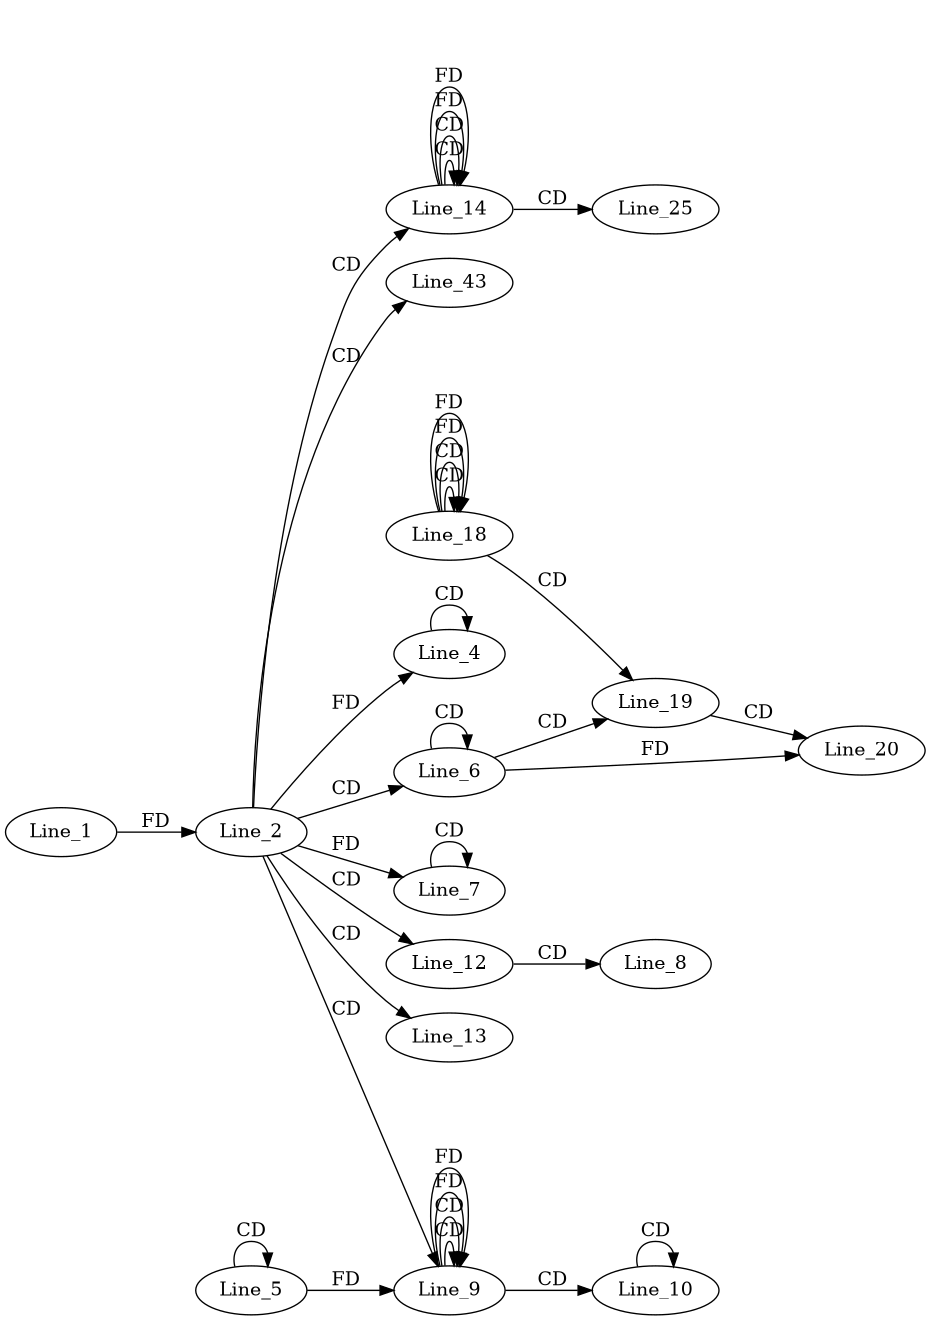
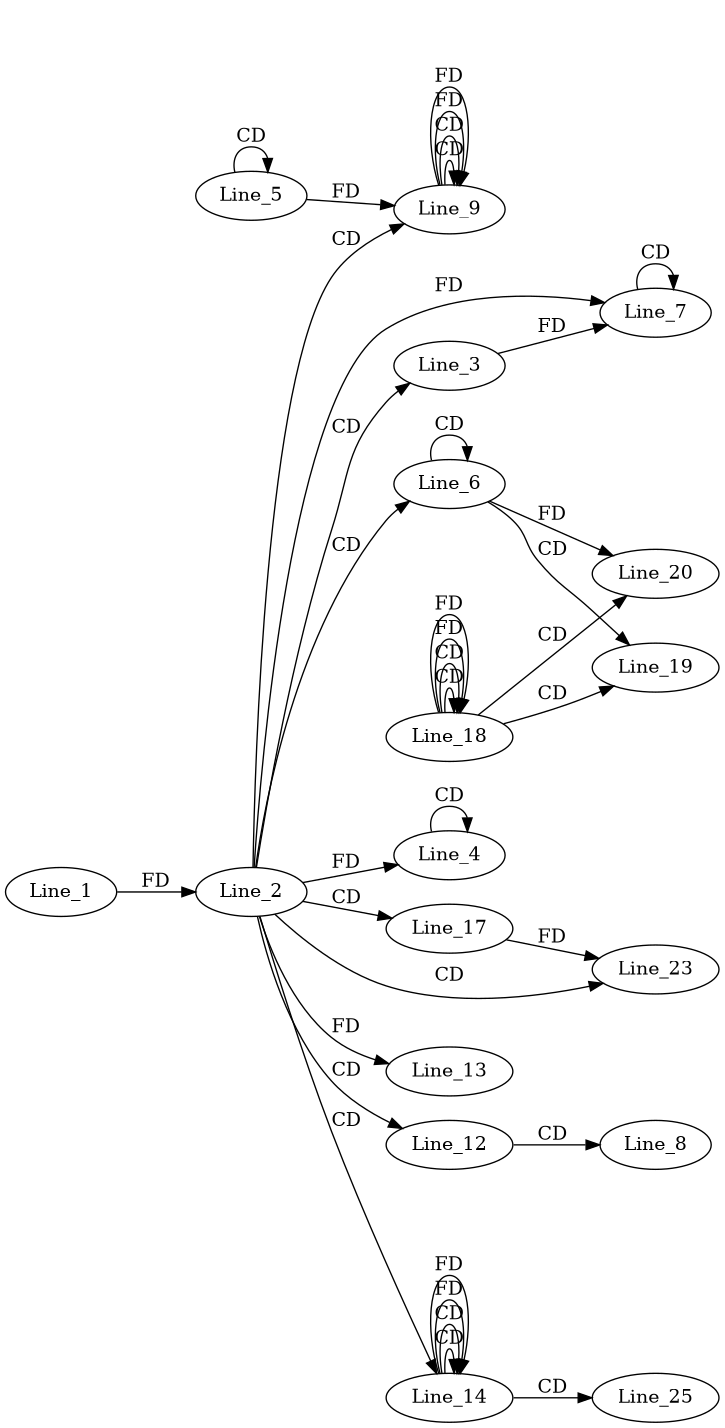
node "Line_43": label "Line_43" -> "Line_23"
node "Line_3": added
edge "Line_19" -> "Line_20": now "Line_18" -> "Line_20"
node "Line_17": added
edge "Line_2" -> "Line_13": label "CD" -> "FD"
node "Line_10": removed
